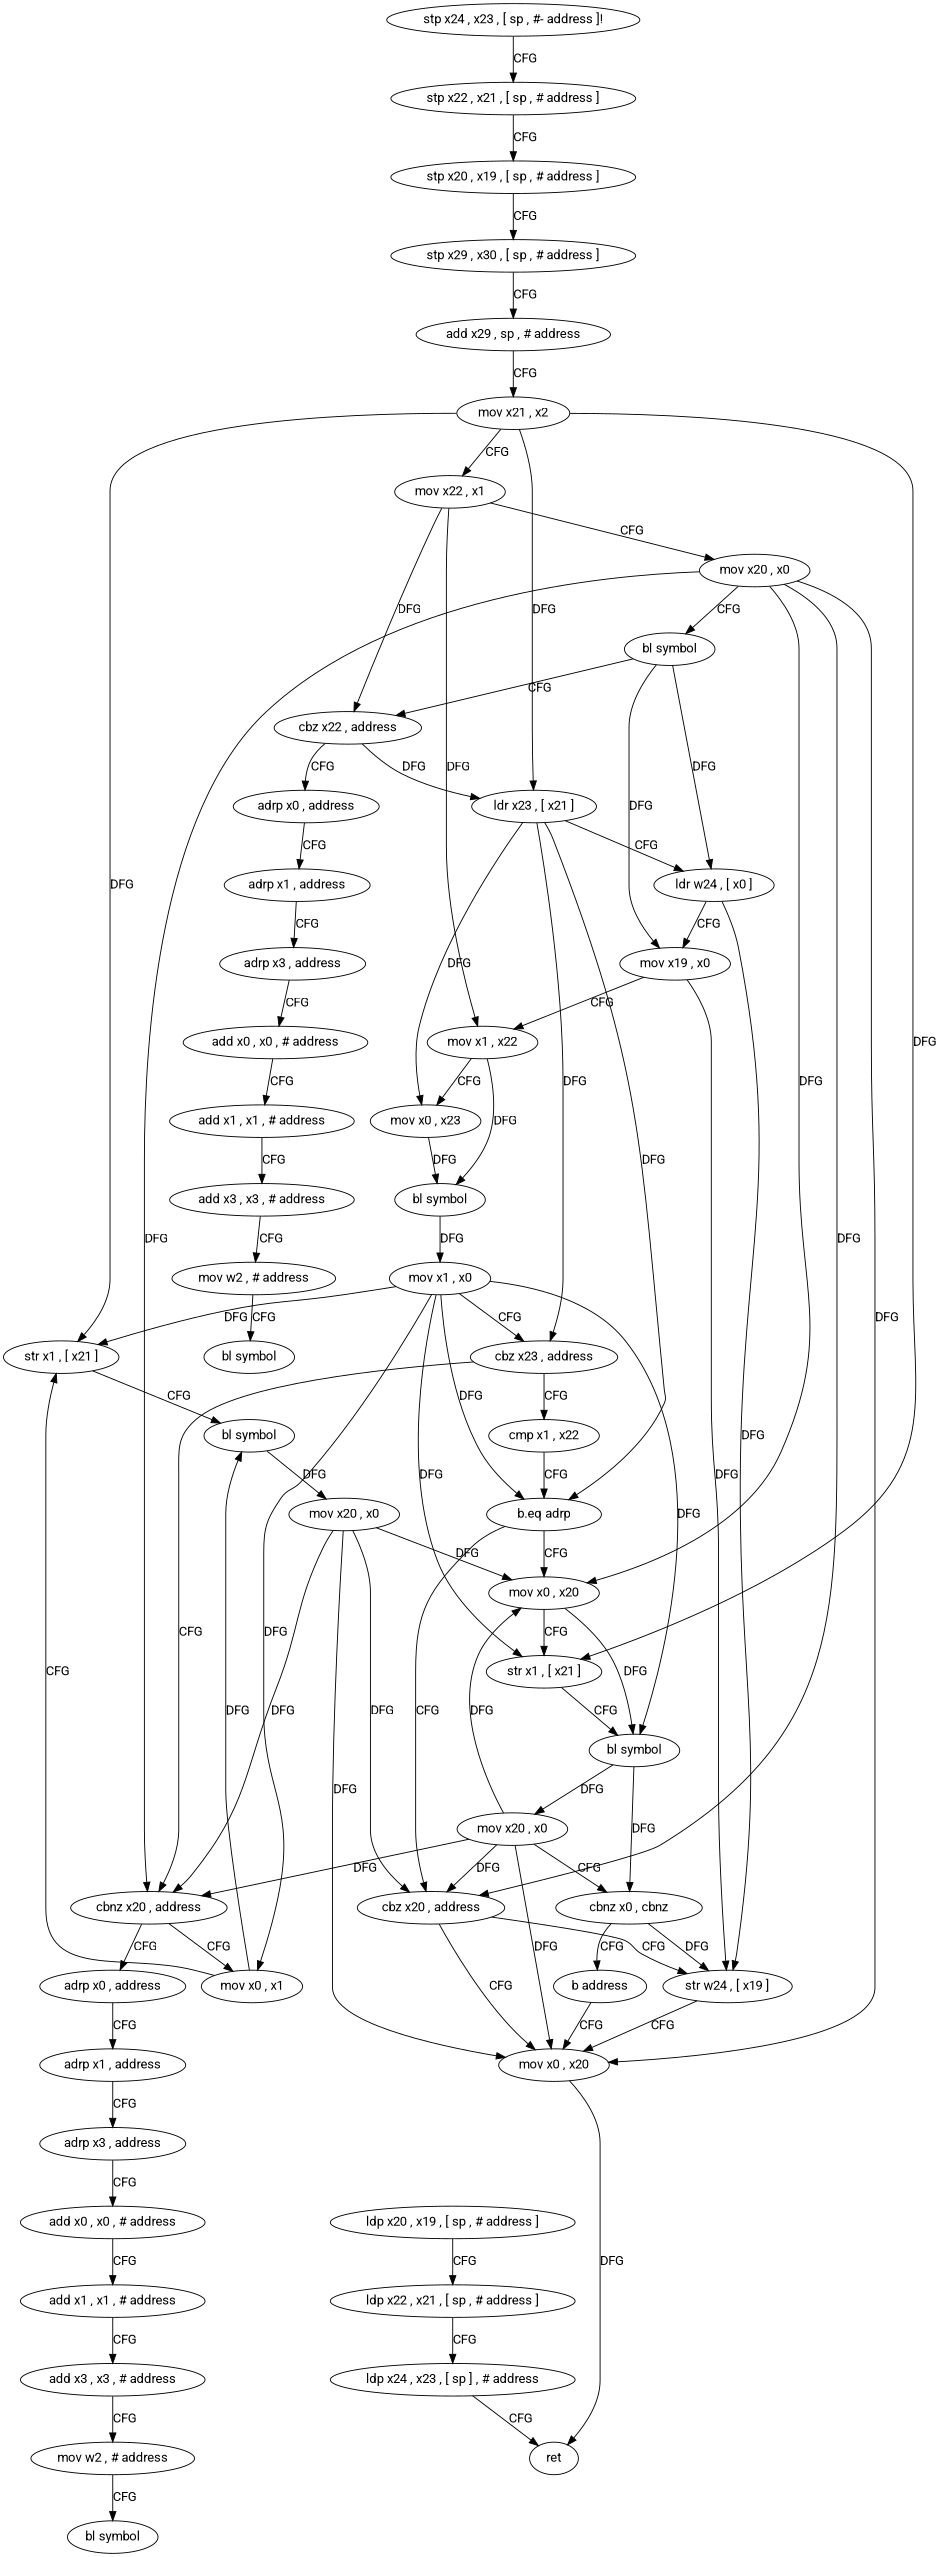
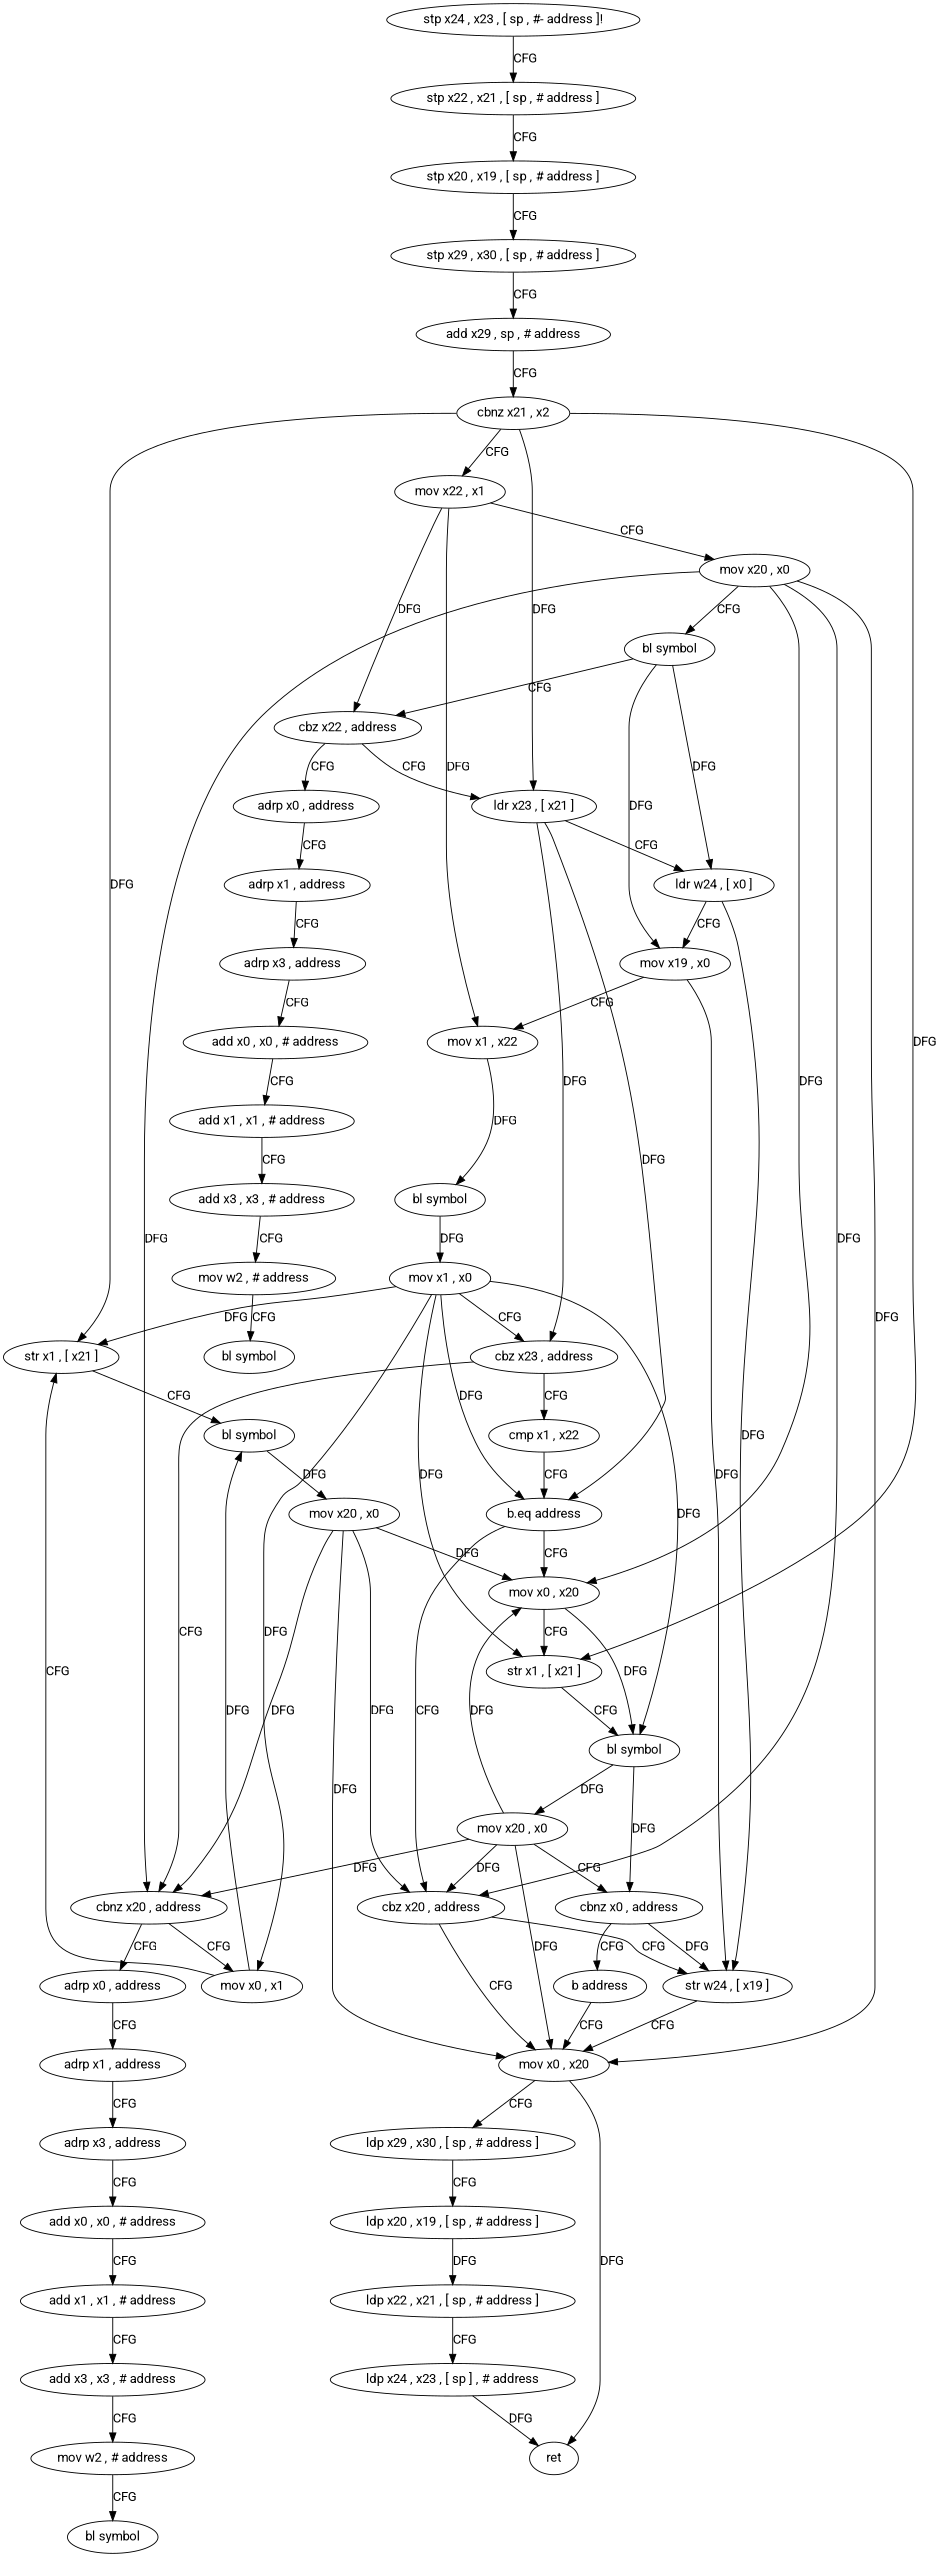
node "mov x21 , x2": label "mov x21 , x2" -> "cbnz x21 , x2"
edge "cbz x22 , address" -> "ldr x23 , [ x21 ]": label "DFG" -> "CFG"
node "mov x0 , x23": removed
node "b.eq adrp": label "b.eq adrp" -> "b.eq address"
node "cbnz x0 , cbnz": label "cbnz x0 , cbnz" -> "cbnz x0 , address"
node "ldp x29 , x30 , [ sp , # address ]": added
edge "ldp x20 , x19 , [ sp , # address ]" -> "ldp x22 , x21 , [ sp , # address ]": label "CFG" -> "DFG"
edge "ldp x24 , x23 , [ sp ] , # address" -> "ret": label "CFG" -> "DFG"
